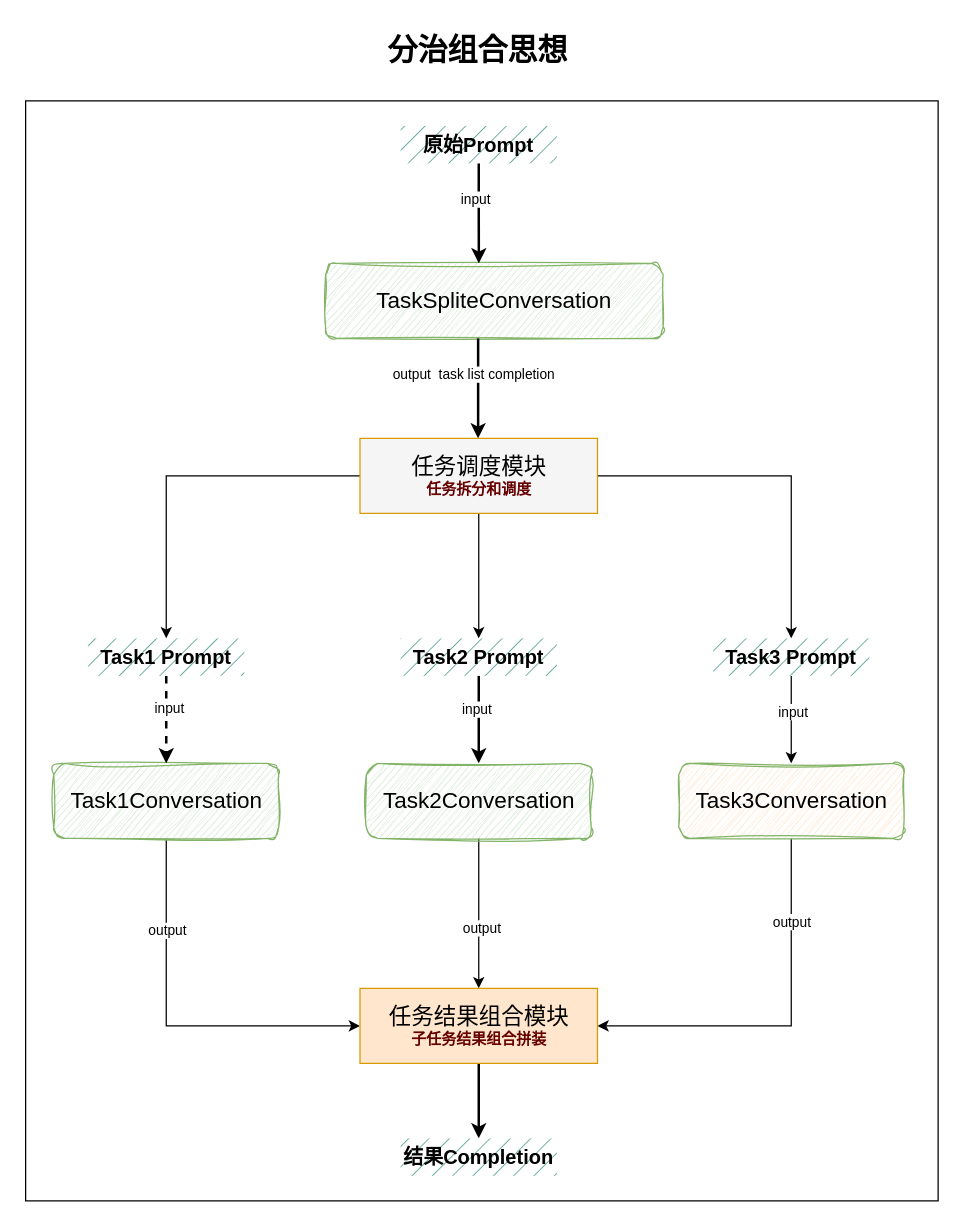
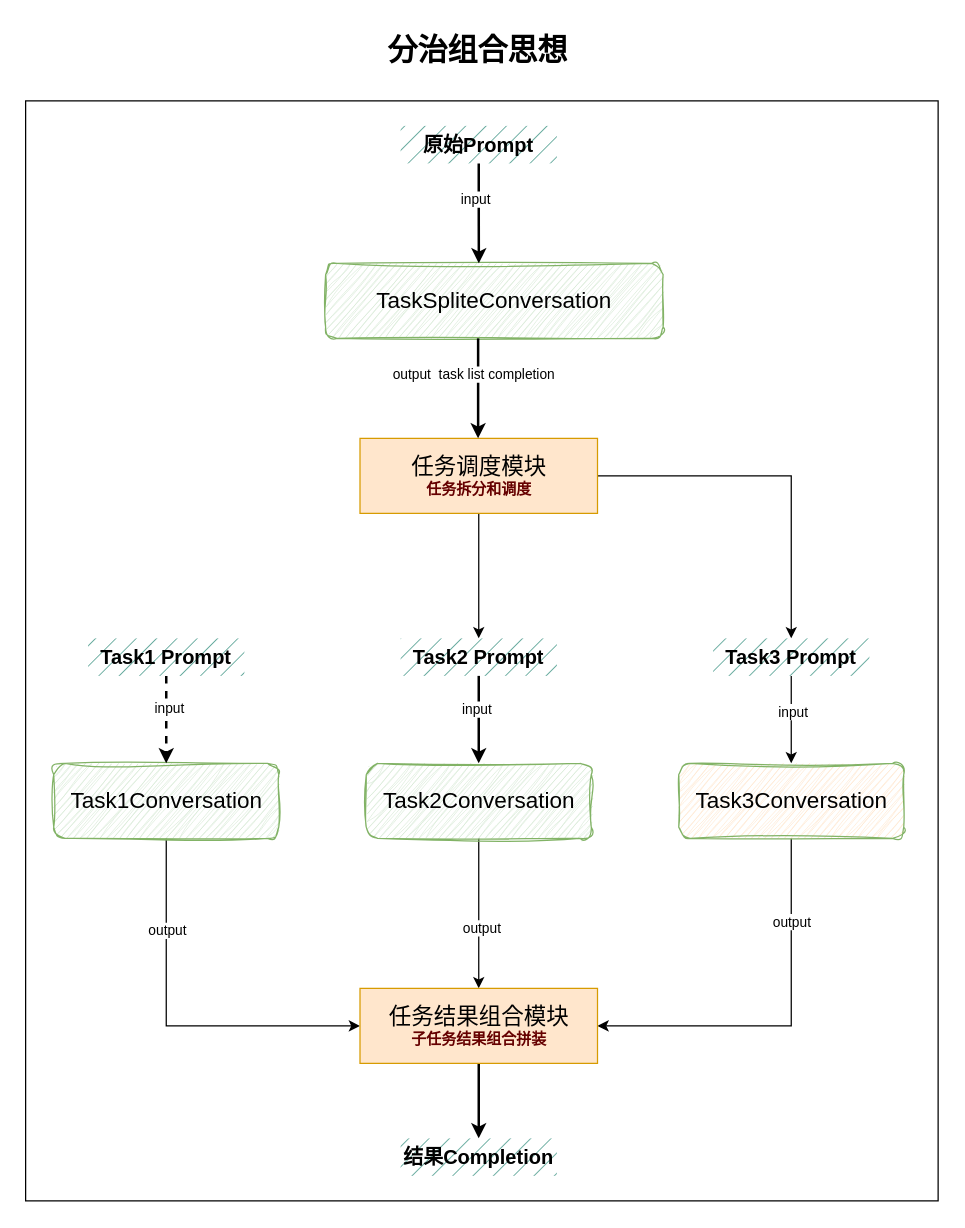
edge "任务调度模块 任务拆分和调度" -> "Task1 Prompt": removed
node "任务调度模块 任务拆分和调度": fillcolor #f5f5f5 -> #ffe6cc
